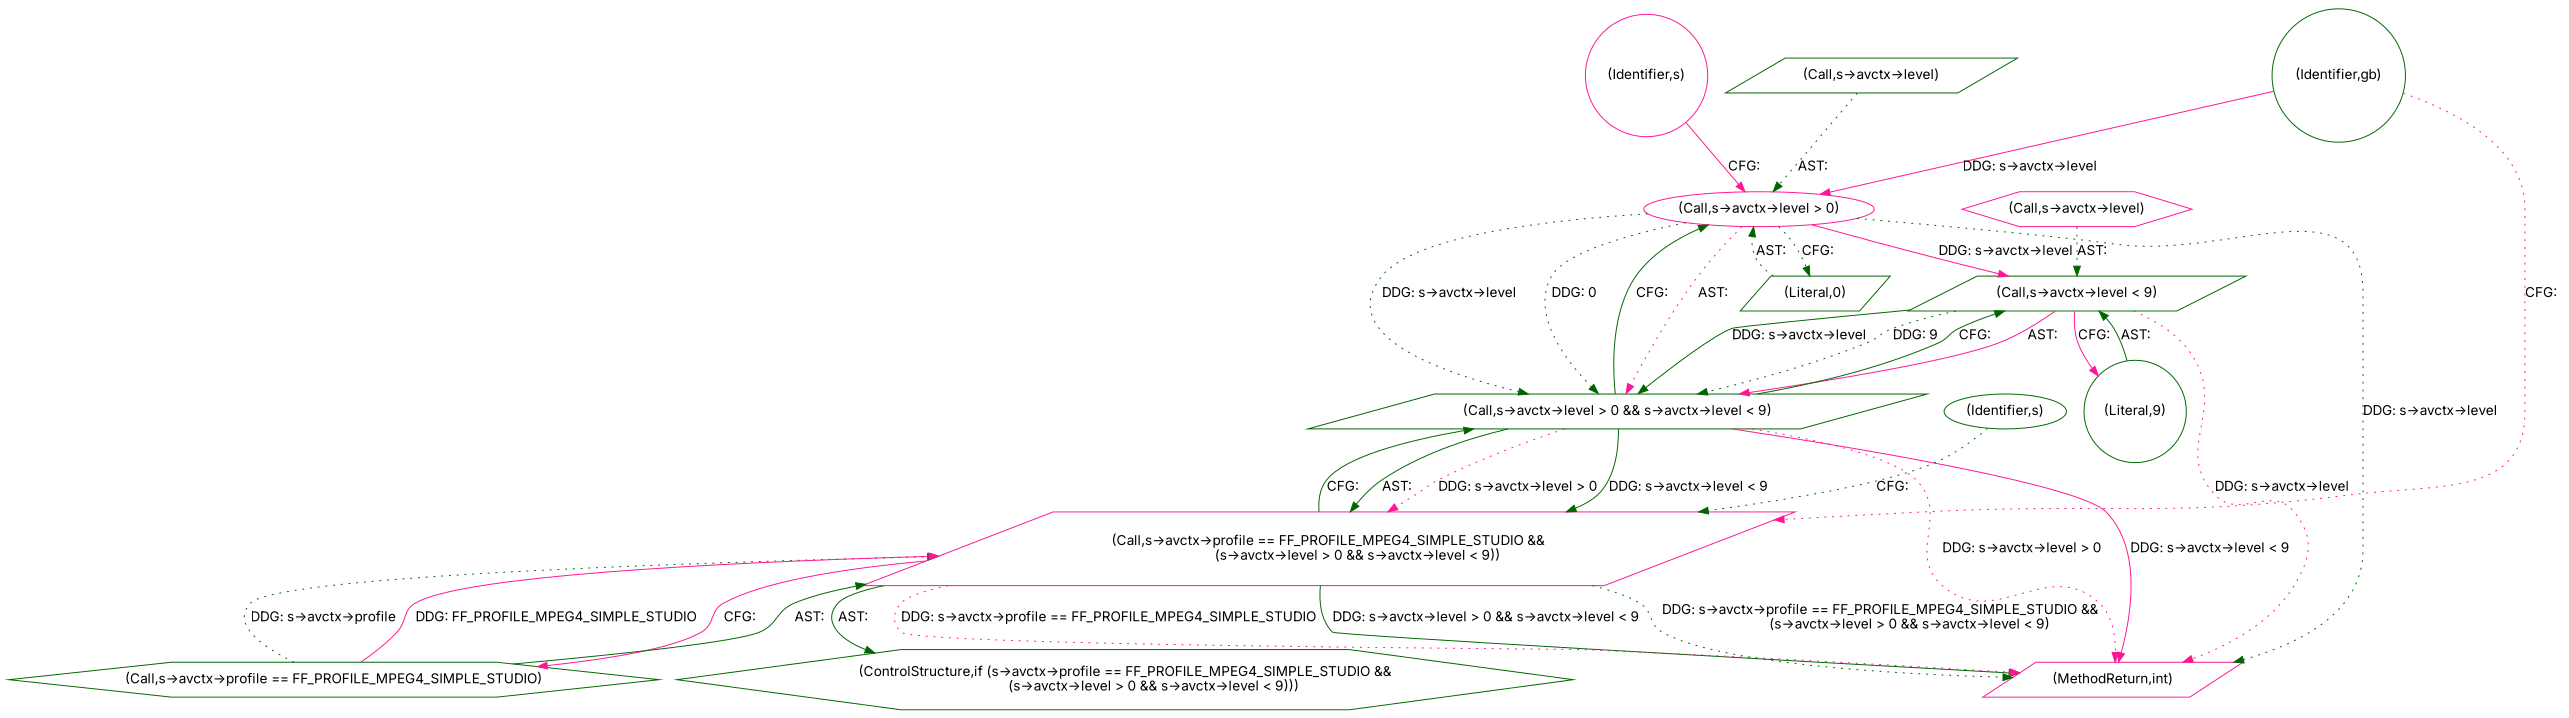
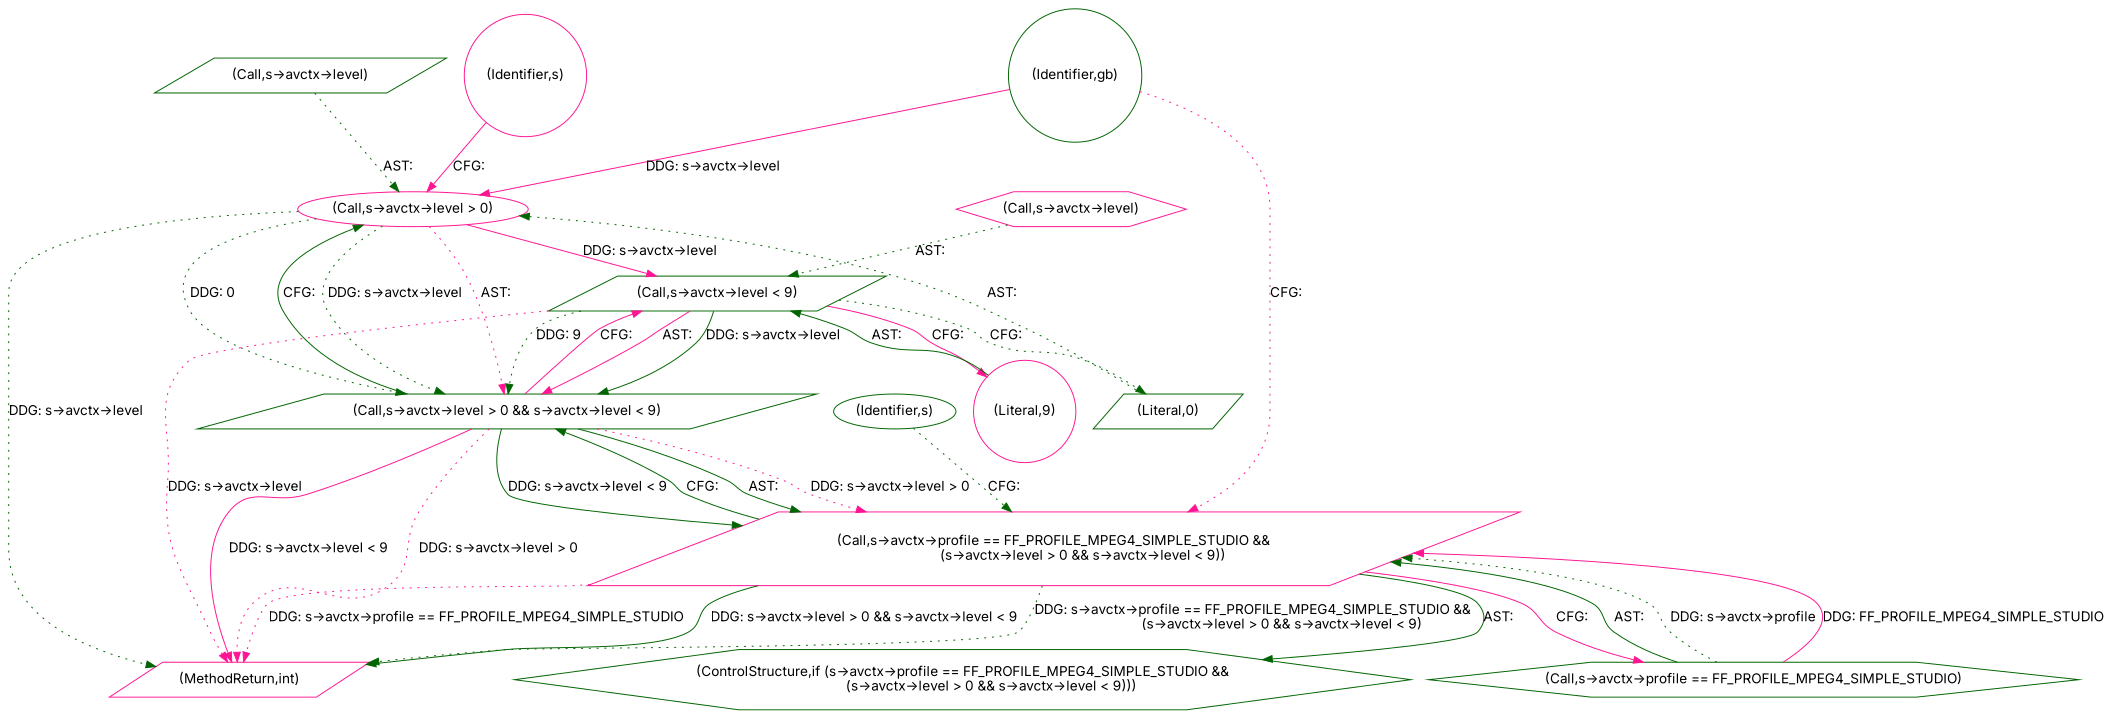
edge "(Call,s->avctx->level > 0)" -> "(Literal,0)": now "(Call,s->avctx->level < 9)" -> "(Literal,0)"
edge "(Call,s->avctx->level > 0 && s->avctx->level < 9)" -> "(Call,s->avctx->level < 9)": color darkgreen -> deeppink
node "(Literal,9)": color darkgreen -> deeppink
